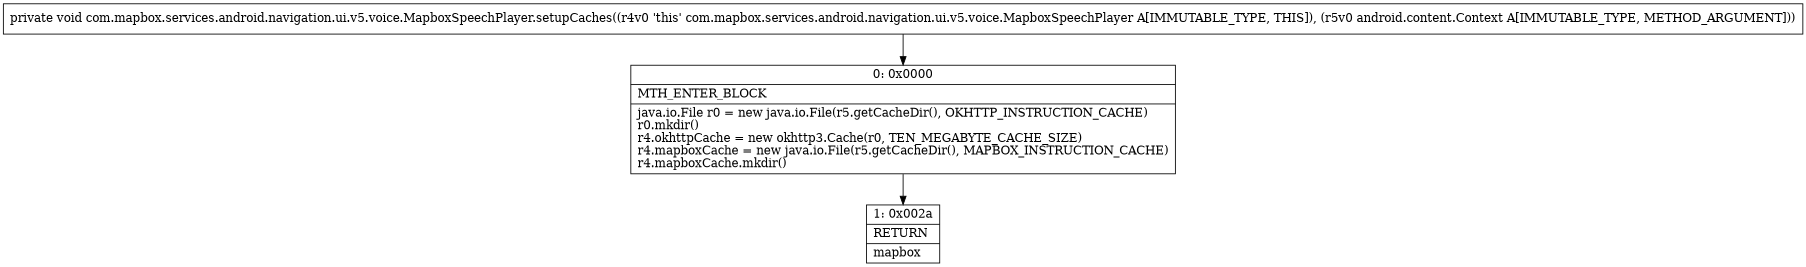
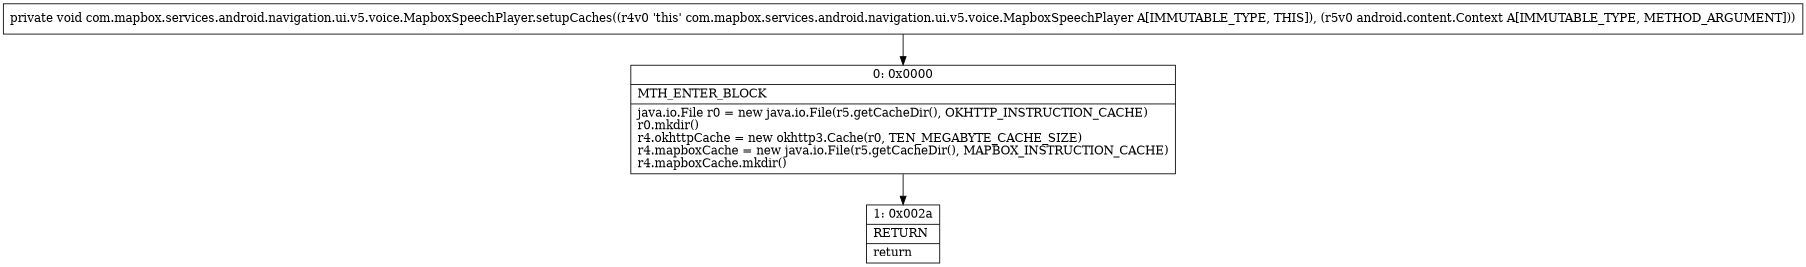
node "1: 0x002a": text "mapbox" -> "return"
